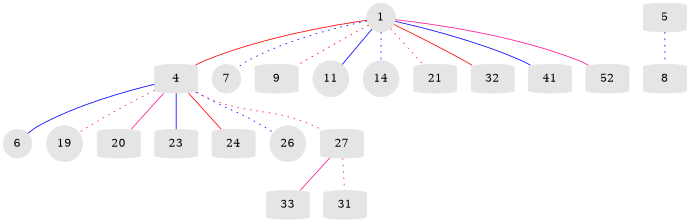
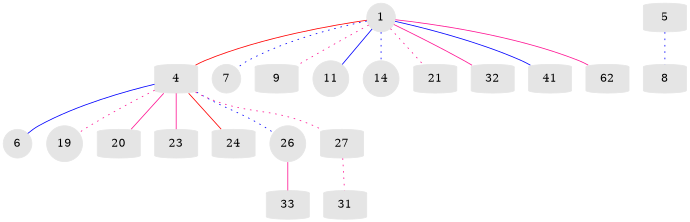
edge "1" -- "32": color red -> deeppink
edge "1" -- "9": color red -> deeppink
node "52": label "52" -> "62"
edge "4" -- "23": color blue -> deeppink
edge "27" -- "33": now "26" -- "33"
